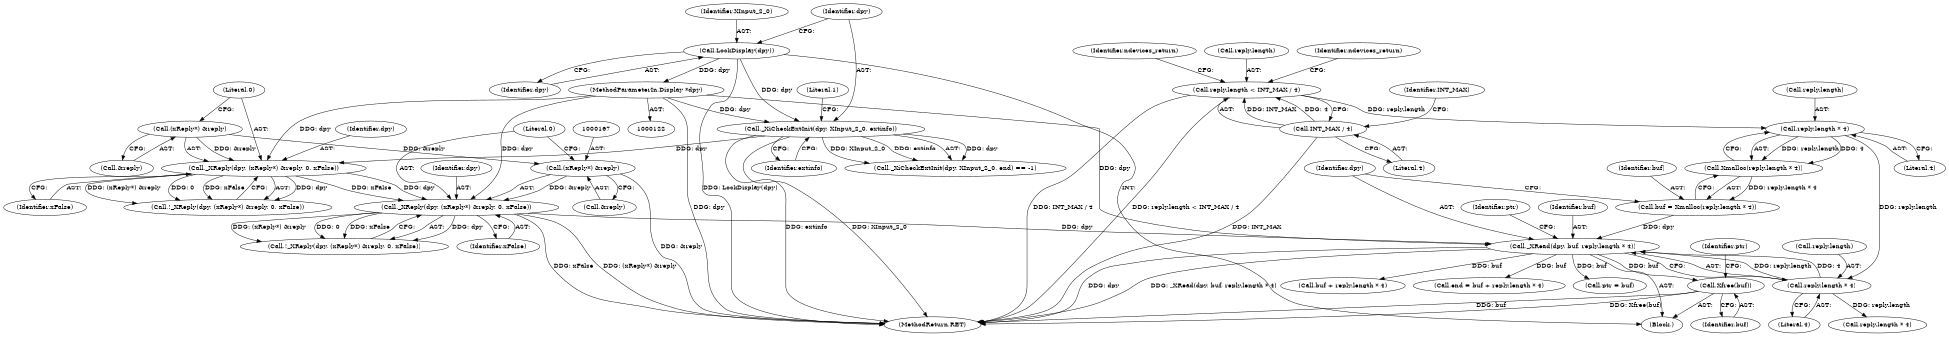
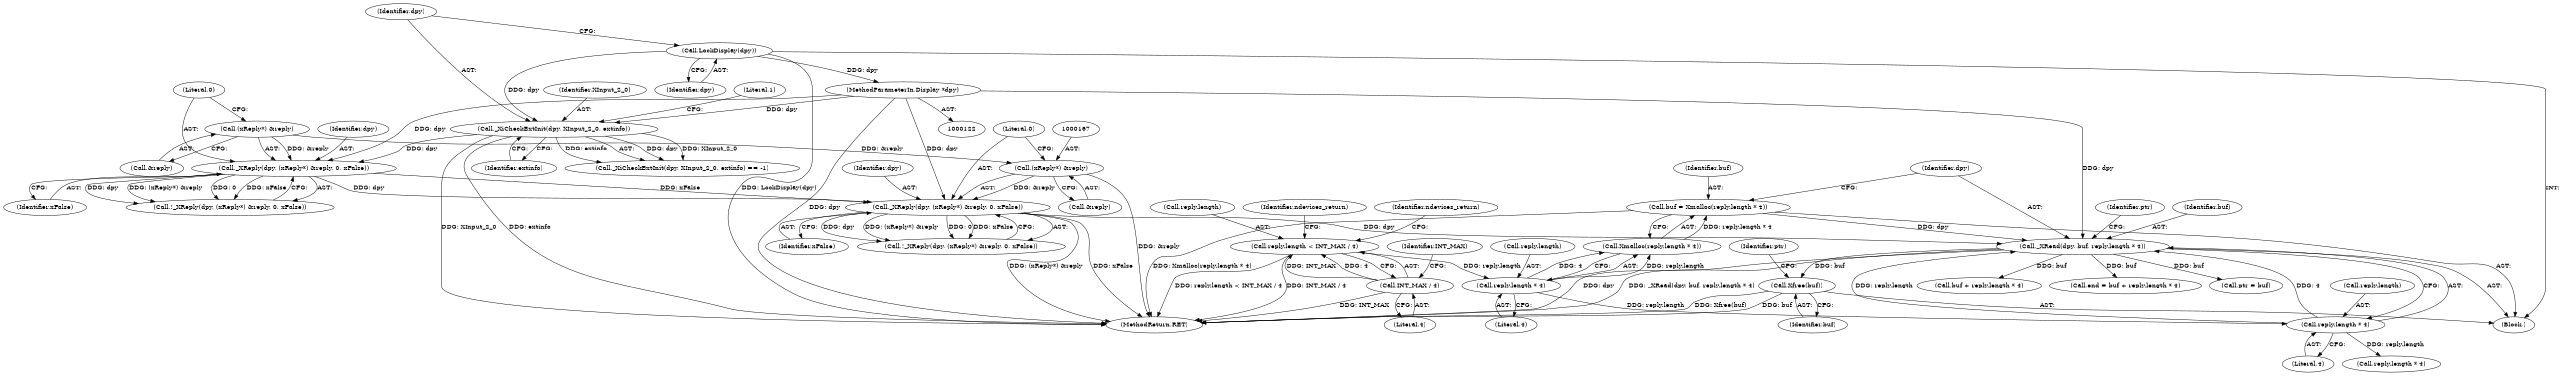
edge "(Identifier,XInput_2_0)" -> "(Call,LockDisplay(dpy))": now "(Identifier,XInput_2_0)" -> "(Call,_XiCheckExtInit(dpy, XInput_2_0, extinfo))"
node "(Call,_XiCheckExtInit(dpy, XInput_2_0, end) == -1)": label "(Call,_XiCheckExtInit(dpy, XInput_2_0, end) == -1)" -> "(Call,_XiCheckExtInit(dpy, XInput_2_0, extinfo) == -1)"
edge "(Call,buf = Xmalloc(reply.length * 4))" -> "(MethodReturn,RET)": added, label "DDG: Xmalloc(reply.length * 4)"
edge "(Call,buf = Xmalloc(reply.length * 4))" -> "(Block,)": added, label "AST:"
